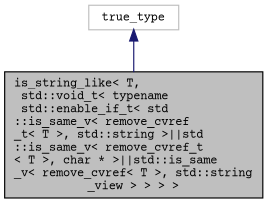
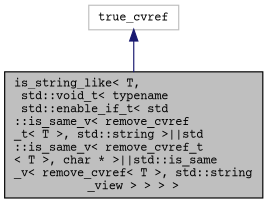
node "true_type": label "true_type" -> "true_cvref"
